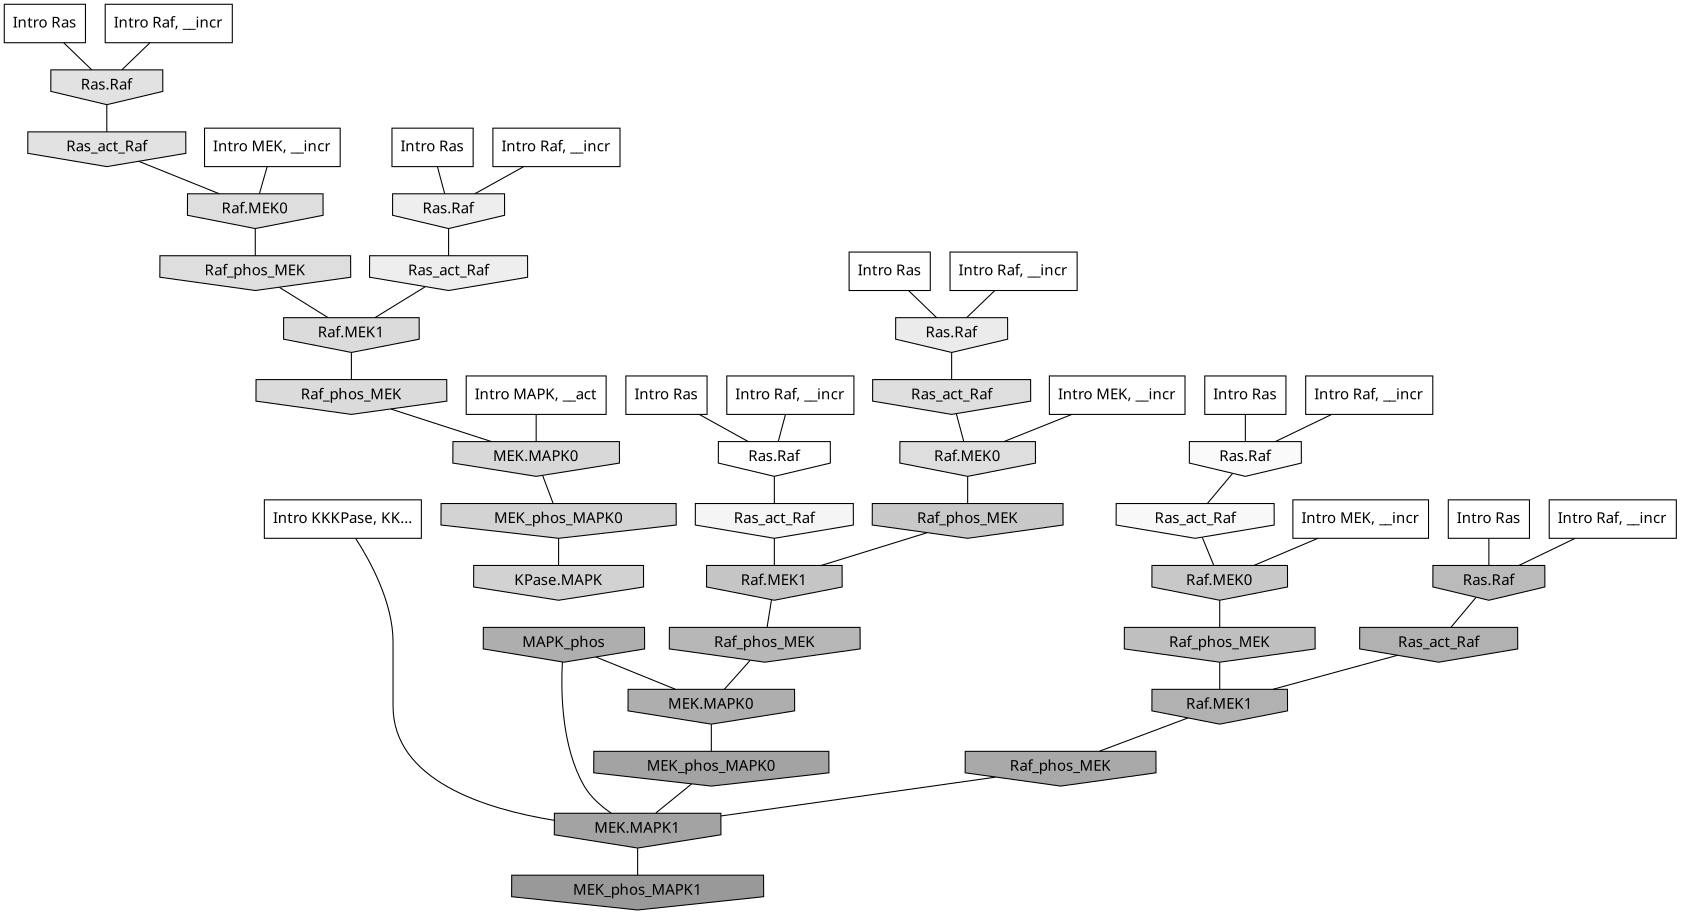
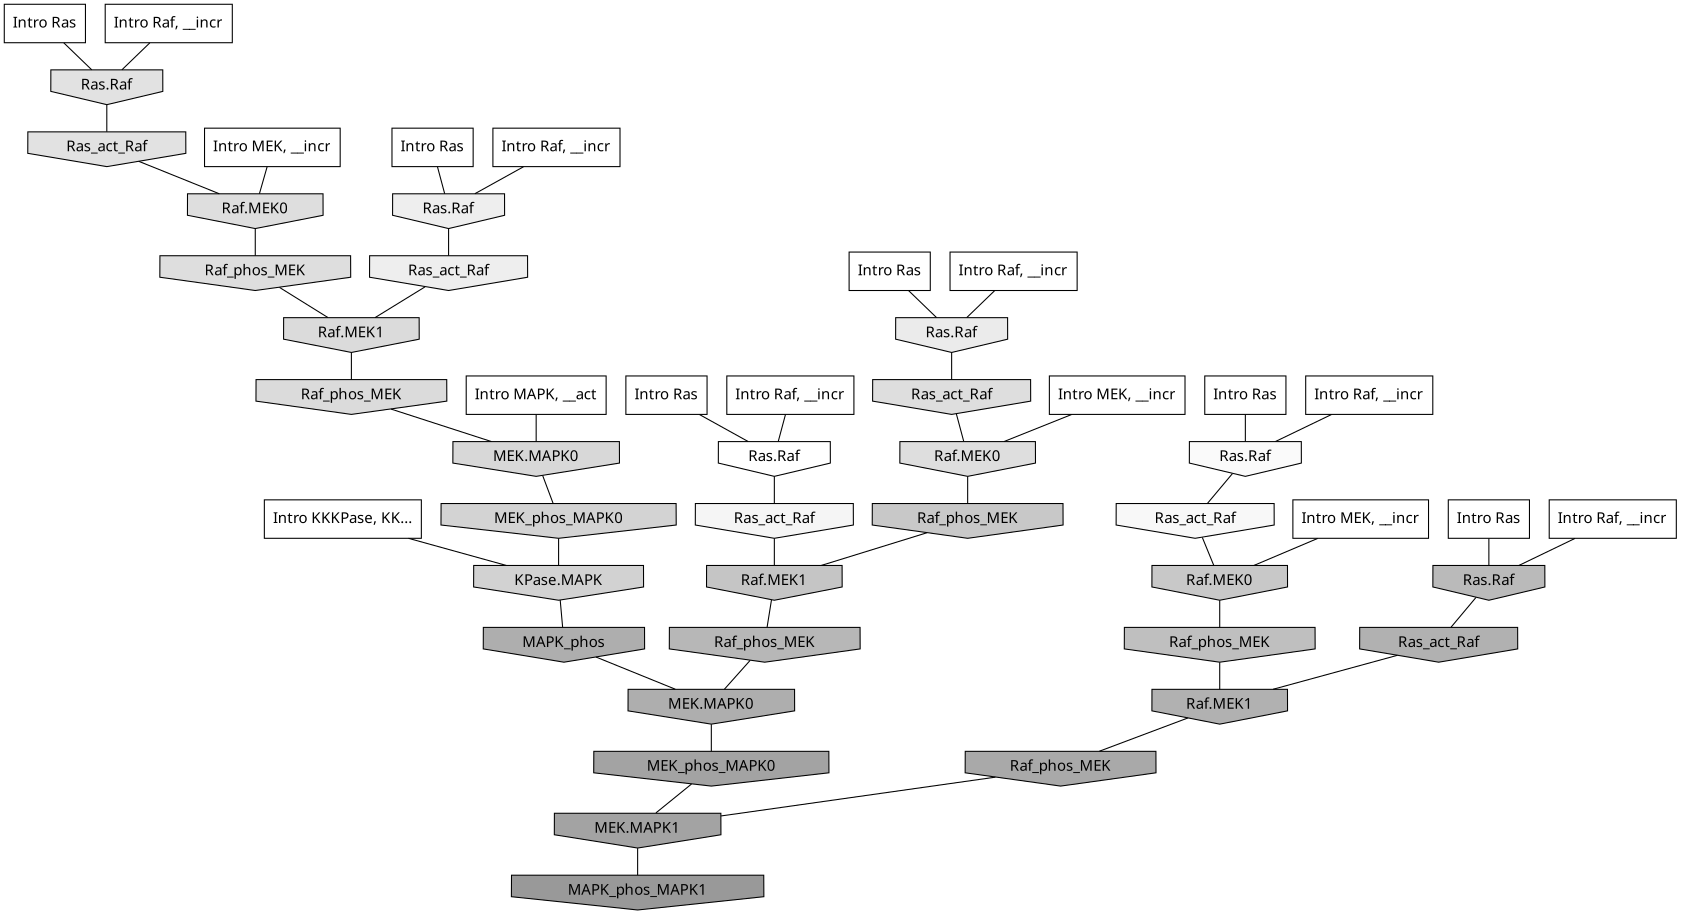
edge "Intro KKKPase, KK..." -- "MEK.MAPK1": now "Intro KKKPase, KK..." -- "KPase.MAPK"
edge "MAPK_phos" -- "MEK.MAPK1": now "MAPK_phos" -- "KPase.MAPK"
node "MEK_phos_MAPK1": label "MEK_phos_MAPK1" -> "MAPK_phos_MAPK1"
